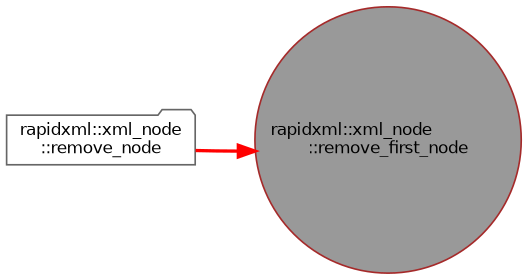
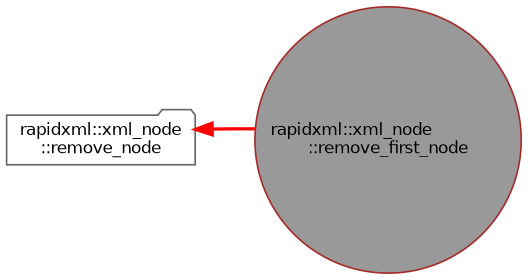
edge "rapidxml::xml_node ::remove_node" -> "rapidxml::xml_node ::remove_first_node": reversed
